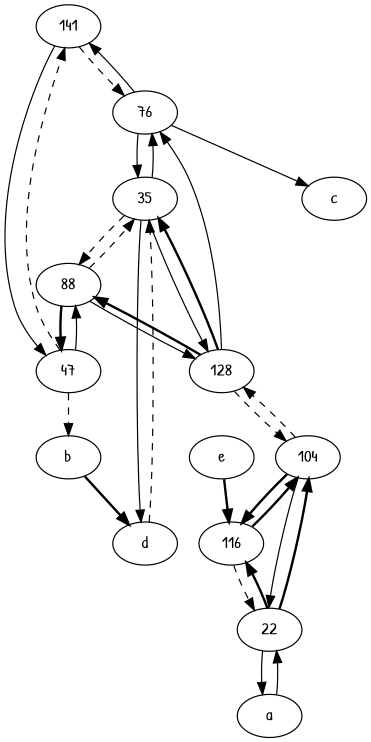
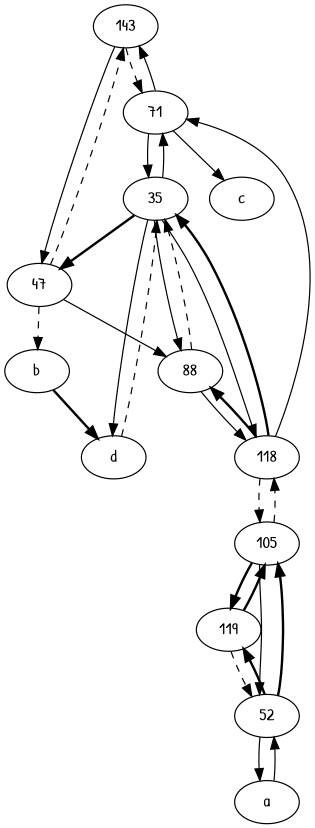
node "141": label "141" -> "143"
node "76": label "76" -> "71"
edge "35" -> "88": style dashed -> solid
edge "88" -> "47": now "35" -> "47"
node "128": label "128" -> "118"
node "e": removed
node "104": label "104" -> "105"
node "116": label "116" -> "119"
node "22": label "22" -> "52"
